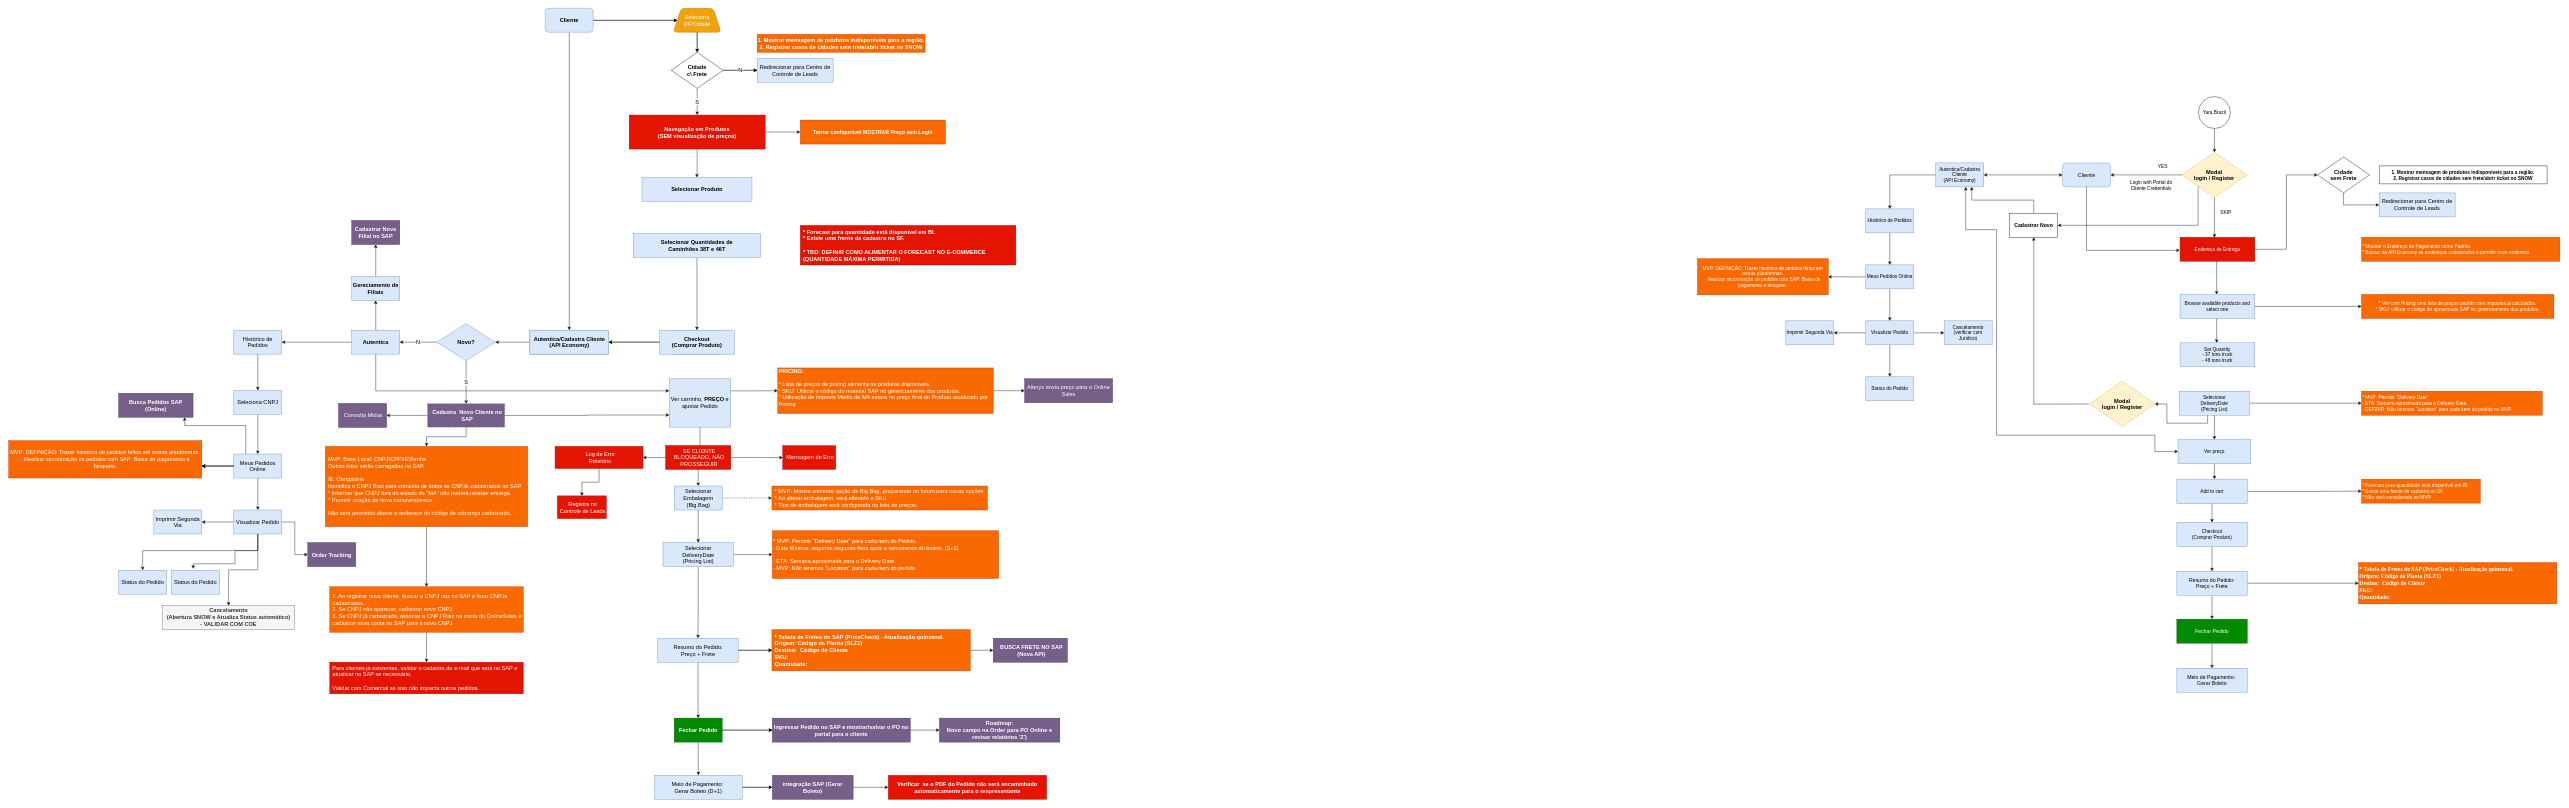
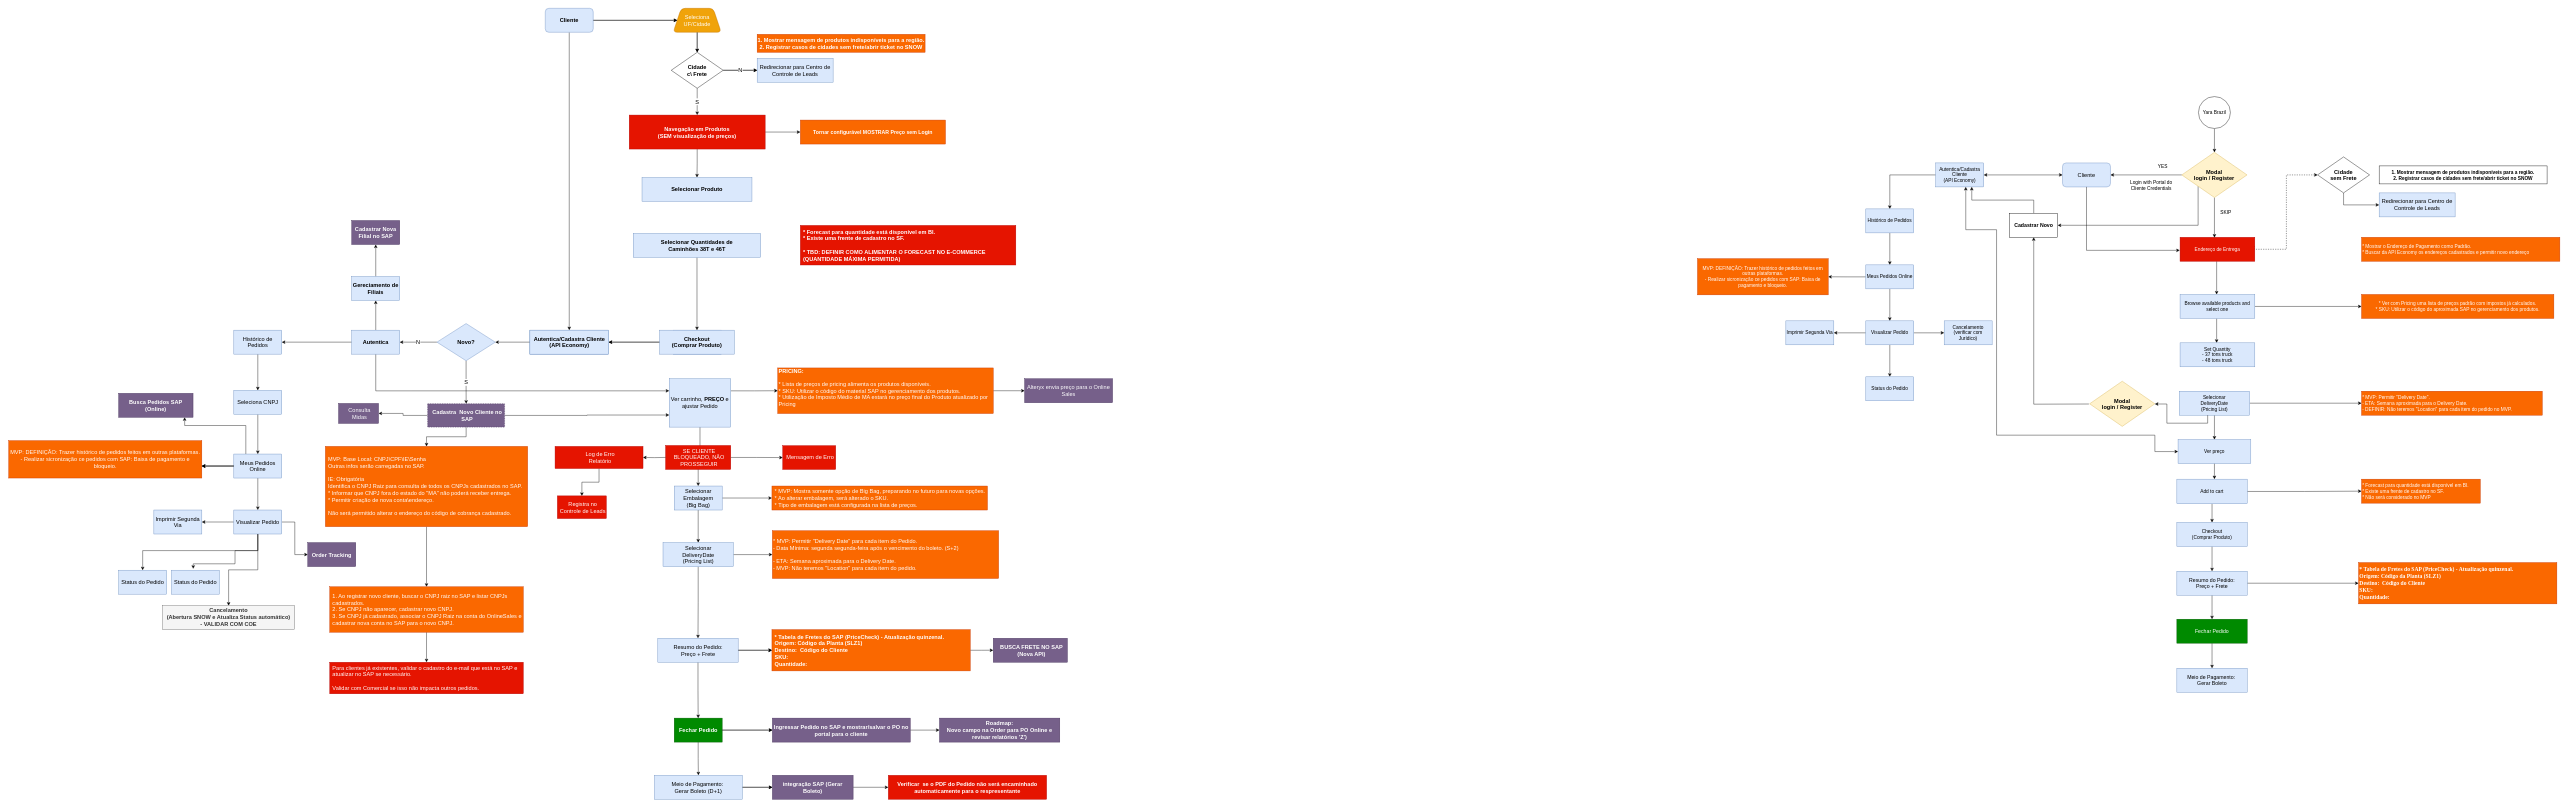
edge "Endereço de Entrega" -> "Cidade sem Frete": style solid -> dashed
node "Consulta Midas": size 48x24 -> 40x20
edge "Selecionar Embalagem(Big Bag)" -> "* MVP: Mostra somente opção de Big Bag, preparando no futuro para novas opções. * Ao alterar embalagem, será alterado o SKU. * Tipo de embalagem está configurada na lista de preços.": style dashed -> solid
